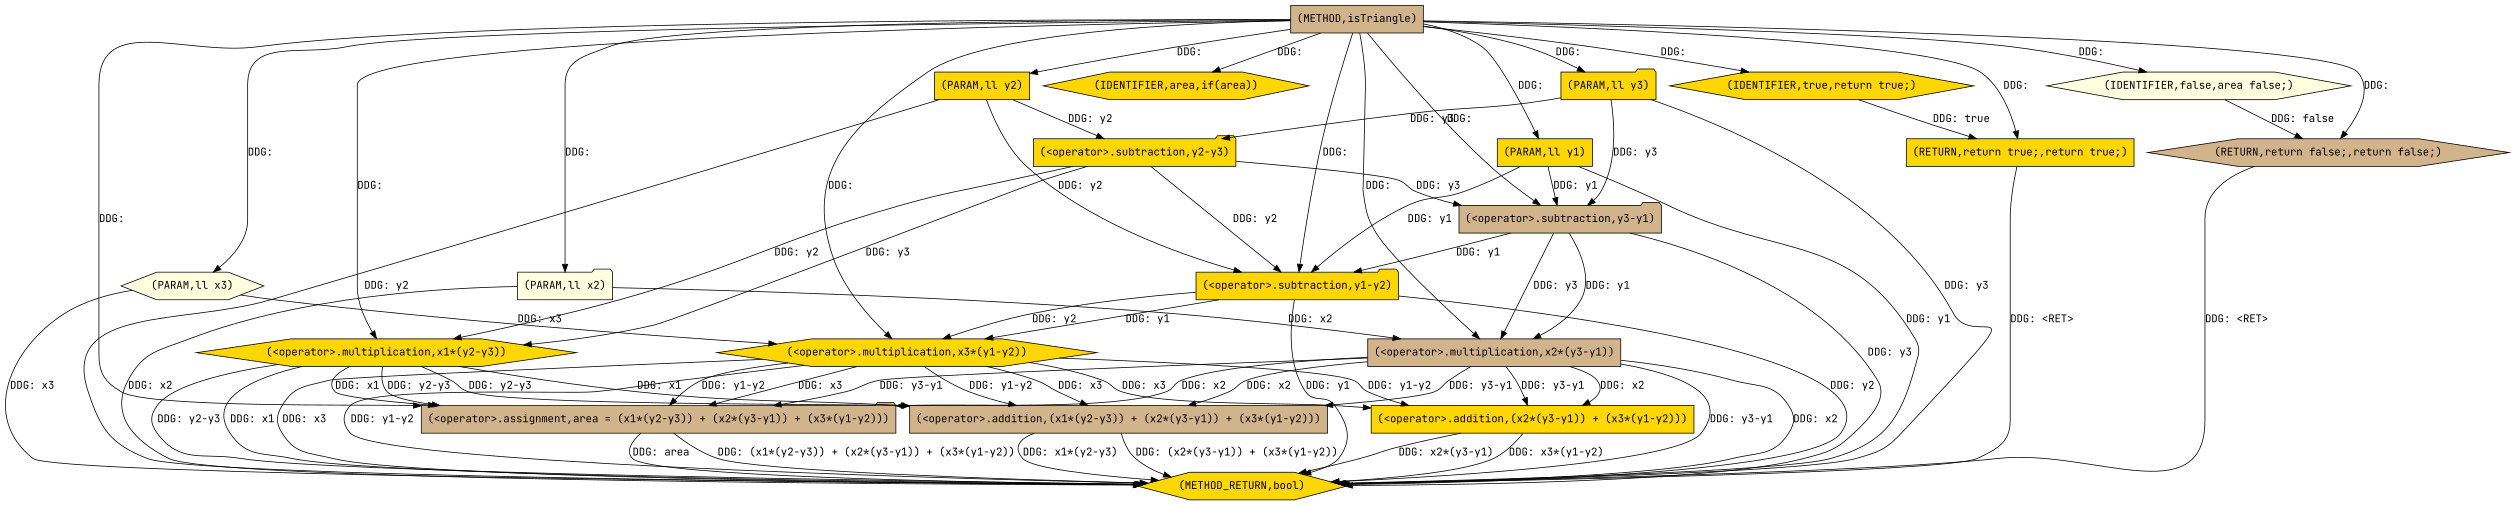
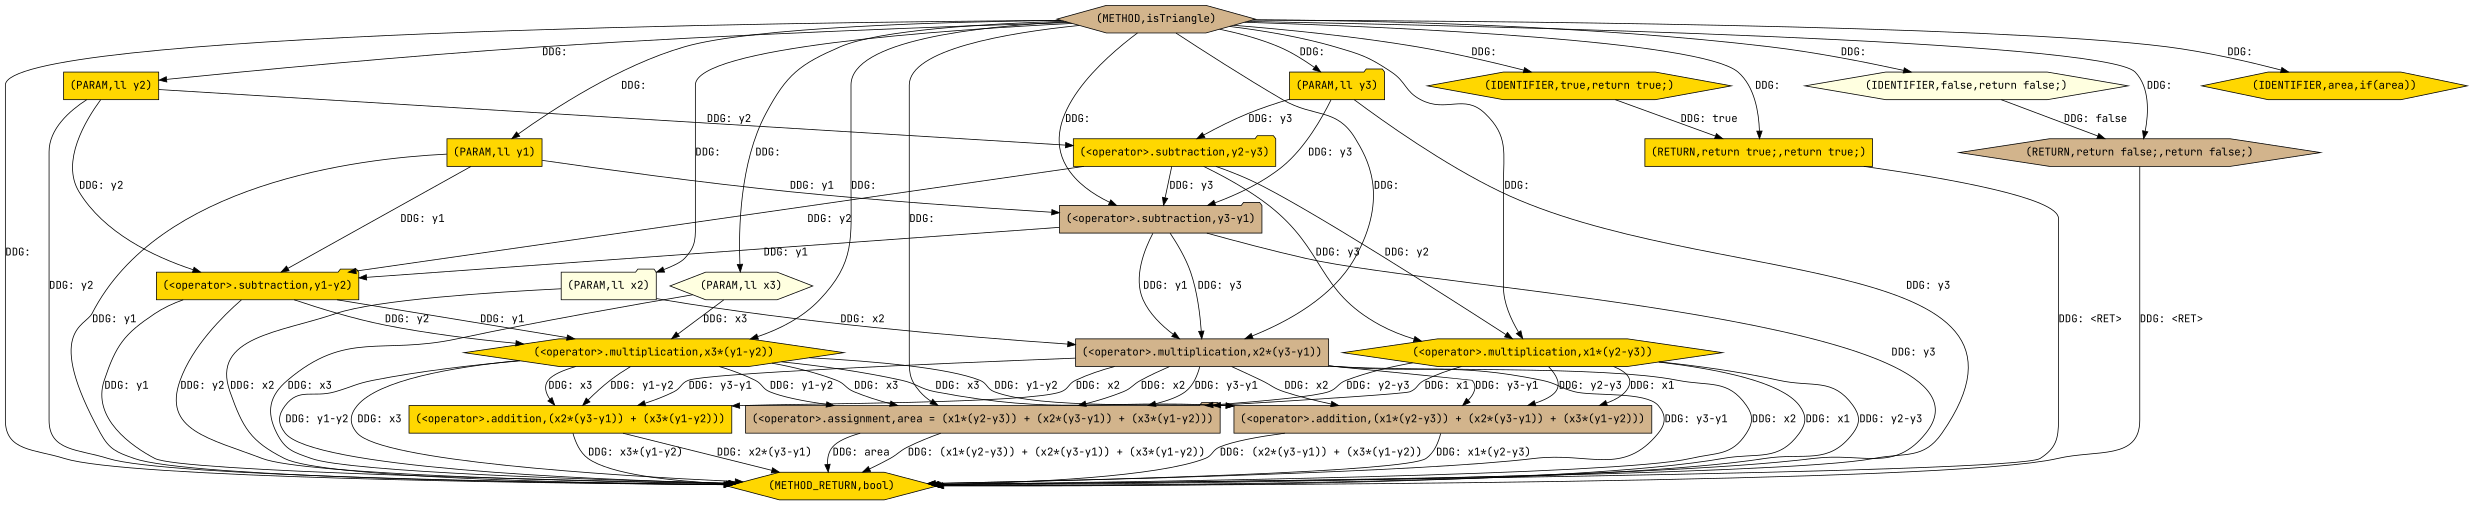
node "(METHOD,isTriangle)": shape box -> hexagon
node "(IDENTIFIER,false,area false;)": label "(IDENTIFIER,false,area false;)" -> "(IDENTIFIER,false,return false;)"
edge "(METHOD,isTriangle)" -> "(<operator>.subtraction,y1-y2)": now "(METHOD,isTriangle)" -> "(METHOD_RETURN,bool)"
